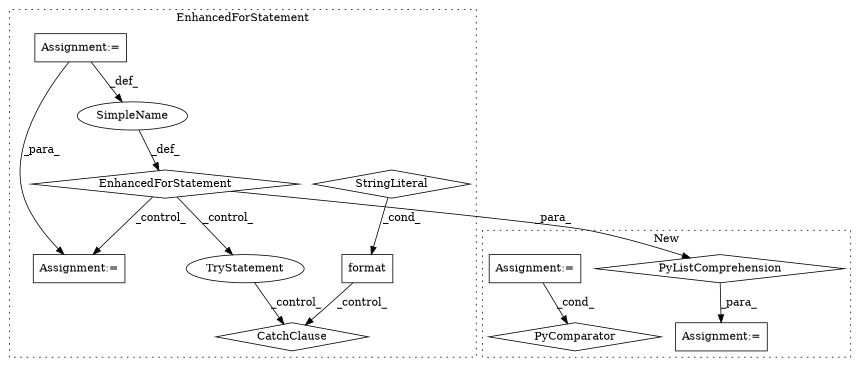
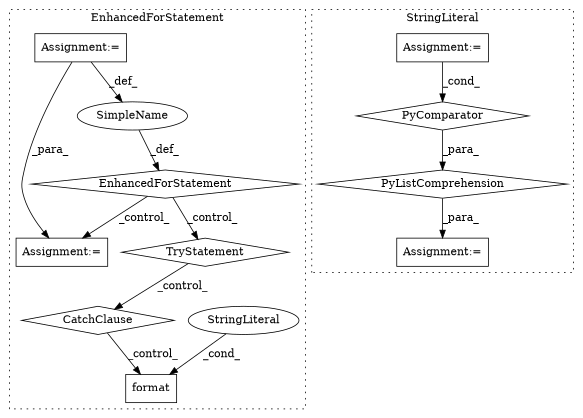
node "StringLiteral": shape diamond -> ellipse
edge "EnhancedForStatement" -> "PyListComprehension": now "PyComparator" -> "PyListComprehension"
cluster "New": label "New" -> "StringLiteral"
node "TryStatement": shape ellipse -> diamond
edge "format" -> "CatchClause": reversed
